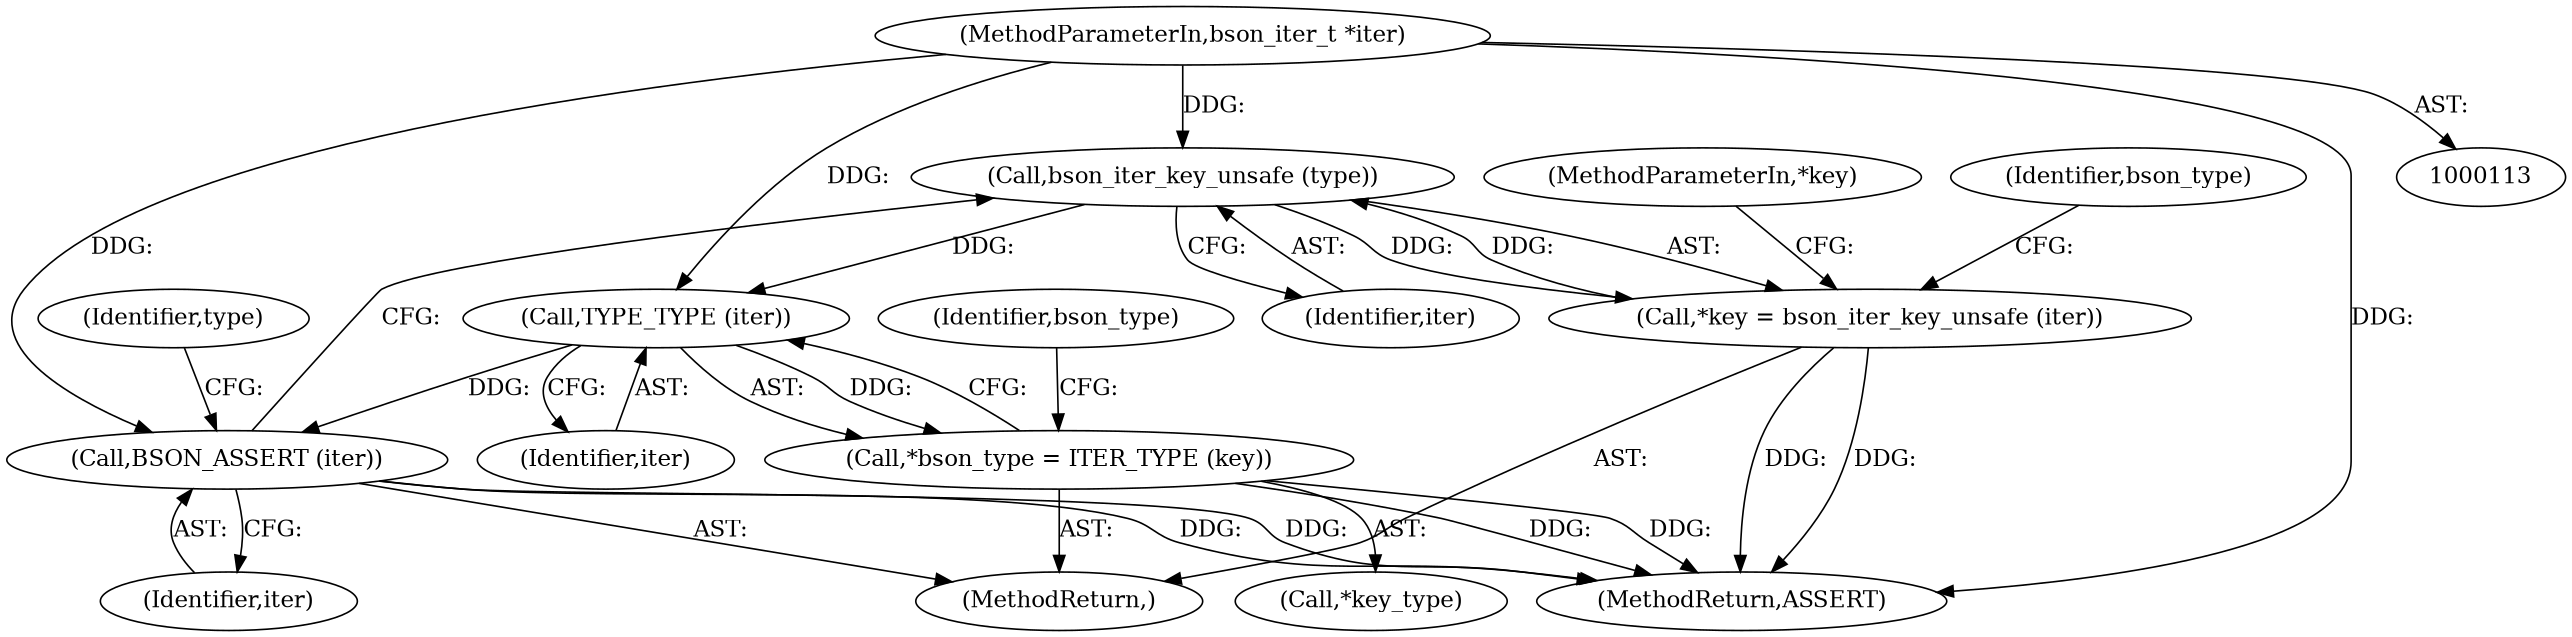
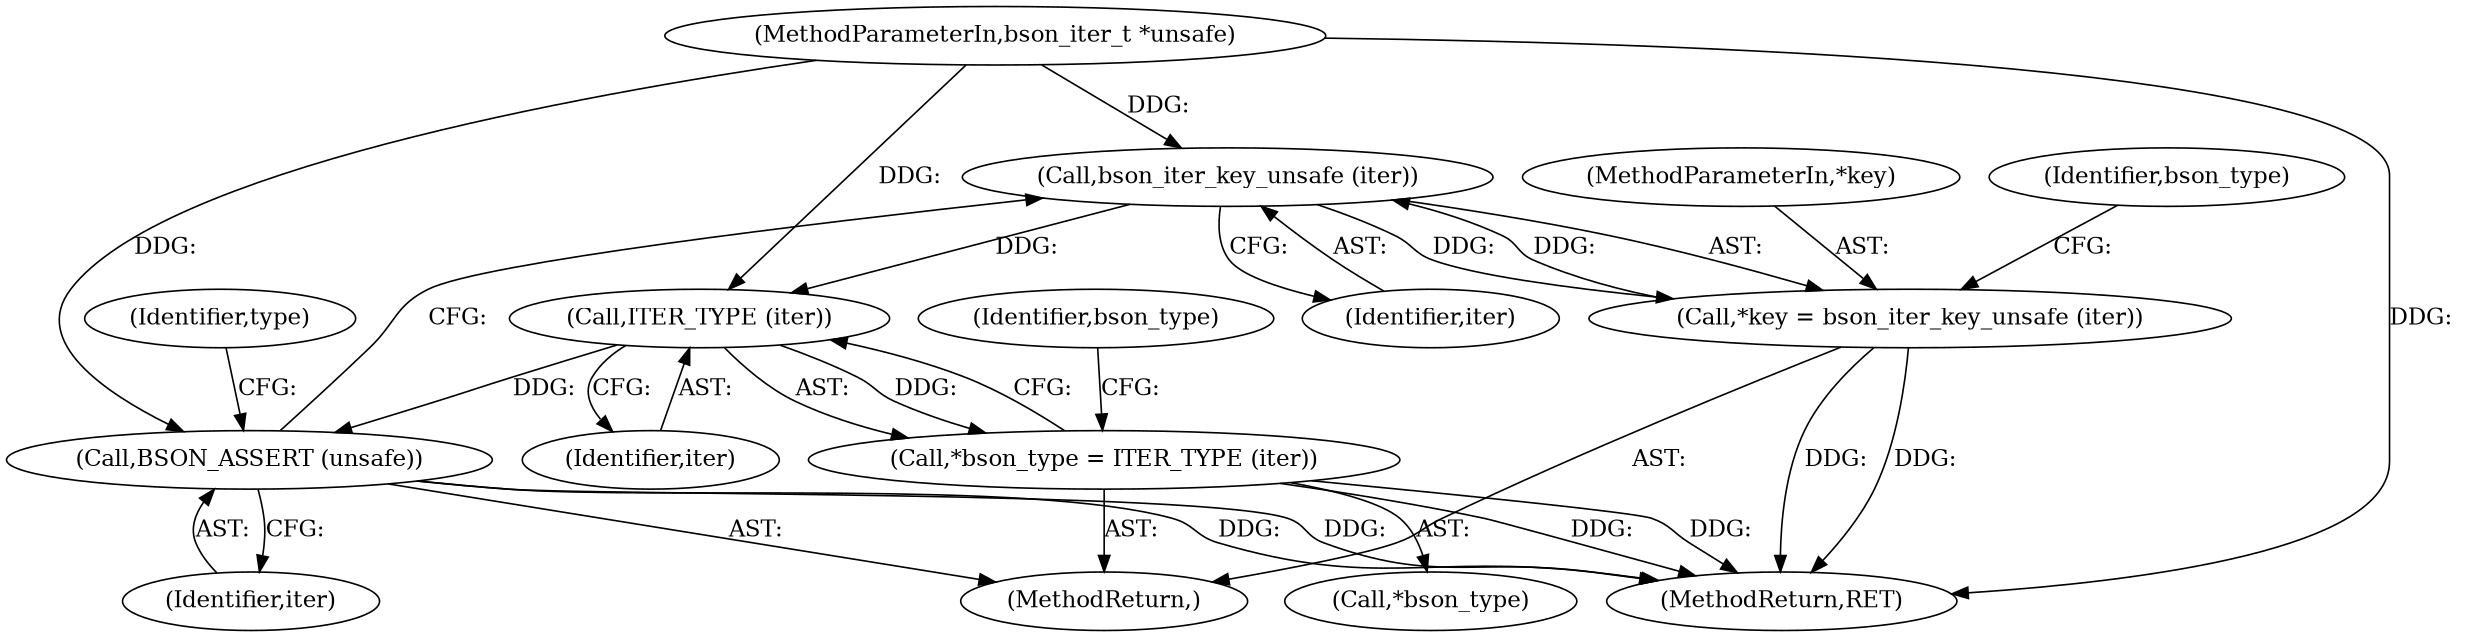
node "(MethodParameterIn,bson_iter_t *iter)": label "(MethodParameterIn,bson_iter_t *iter)" -> "(MethodParameterIn,bson_iter_t *unsafe)"
node "(Call,bson_iter_key_unsafe (type))": label "(Call,bson_iter_key_unsafe (type))" -> "(Call,bson_iter_key_unsafe (iter))"
node "1000113": removed
edge "(MethodParameterIn,*key)" -> "(Call,*key = bson_iter_key_unsafe (iter))": label "CFG: " -> "AST: "
node "(Call,TYPE_TYPE (iter))": label "(Call,TYPE_TYPE (iter))" -> "(Call,ITER_TYPE (iter))"
node "(Call,BSON_ASSERT (iter))": label "(Call,BSON_ASSERT (iter))" -> "(Call,BSON_ASSERT (unsafe))"
node "(Call,*bson_type = ITER_TYPE (key))": label "(Call,*bson_type = ITER_TYPE (key))" -> "(Call,*bson_type = ITER_TYPE (iter))"
node "(Call,*key_type)": label "(Call,*key_type)" -> "(Call,*bson_type)"
node "(MethodReturn,ASSERT)": label "(MethodReturn,ASSERT)" -> "(MethodReturn,RET)"
